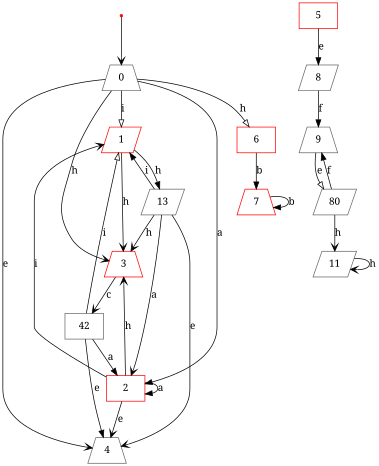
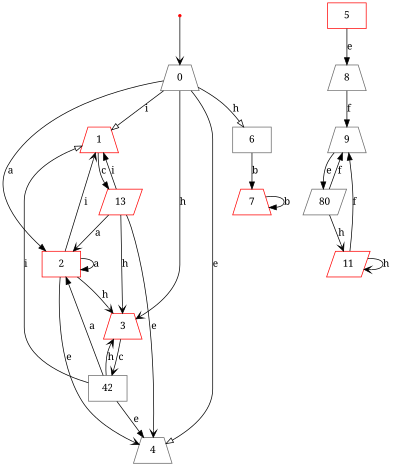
node "8": shape parallelogram -> trapezium
node "1": shape parallelogram -> trapezium
node "6": color red -> gray40
edge "9" -> "80": arrowhead onormal -> normal
edge "1" -> "13": label "h" -> "c"
edge "1" -> "3": now "42" -> "3"
node "13": color gray40 -> red
edge "11" -> "9": added, label "f"
edge "0" -> "4": arrowhead vee -> onormal
node "11": color gray40 -> red
